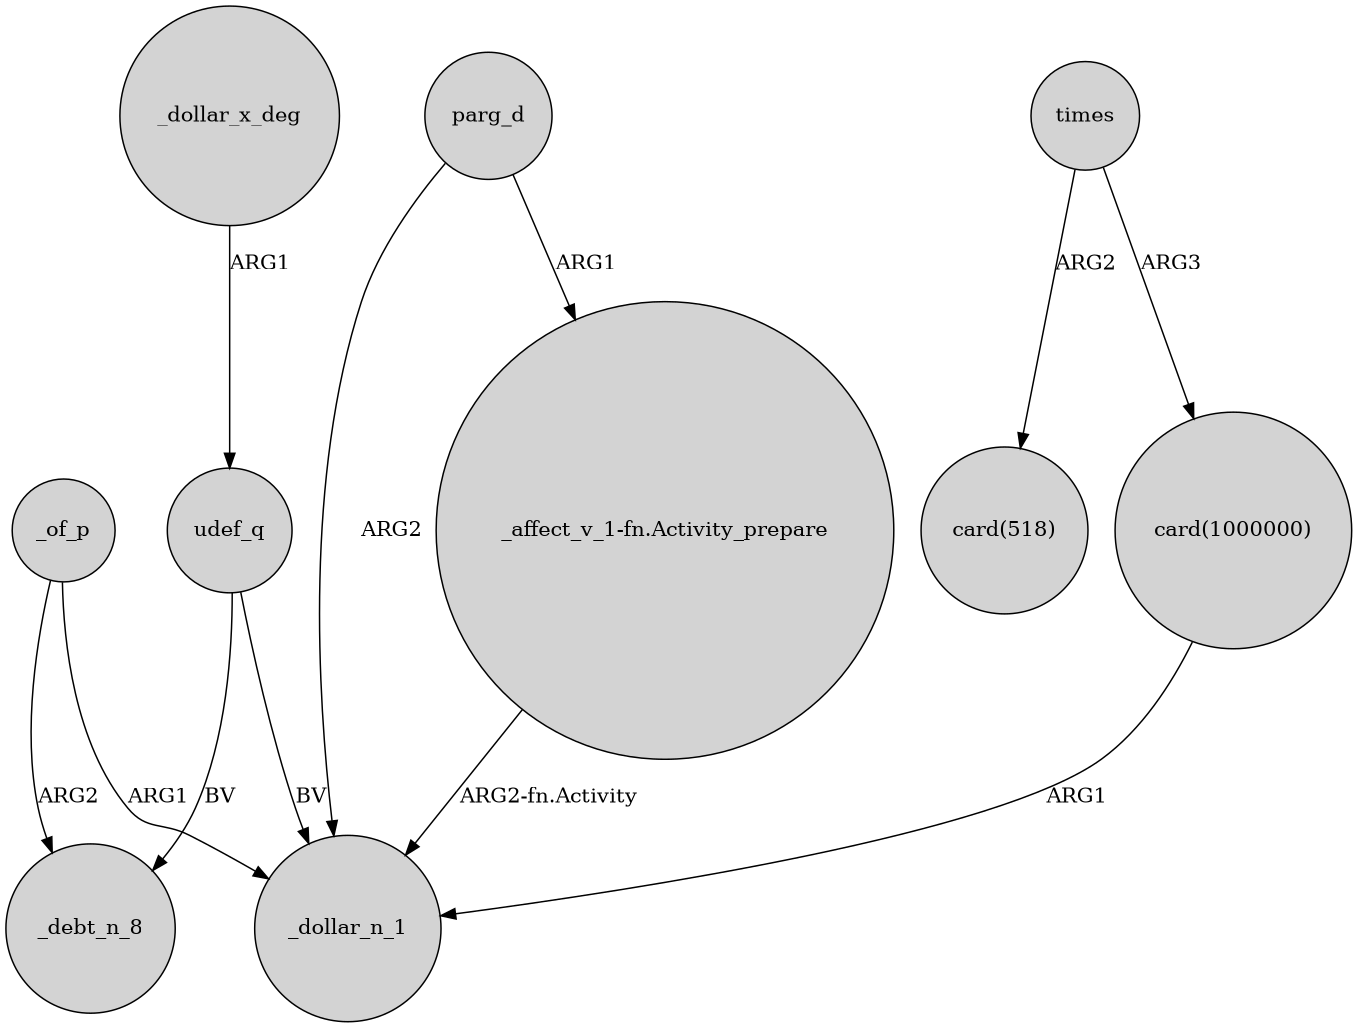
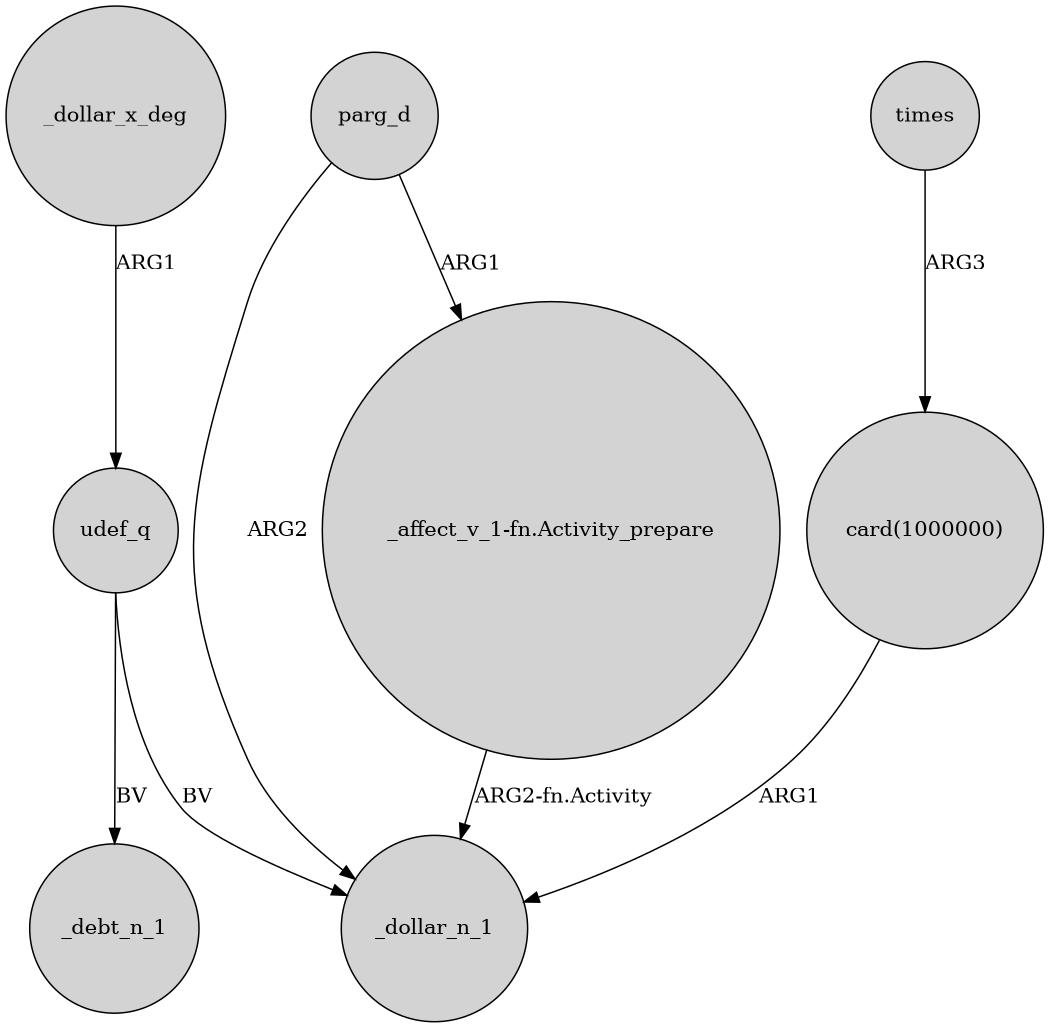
node "_of_p": removed
node "card(518)": removed
node "_debt_n_8": label "_debt_n_8" -> "_debt_n_1"
